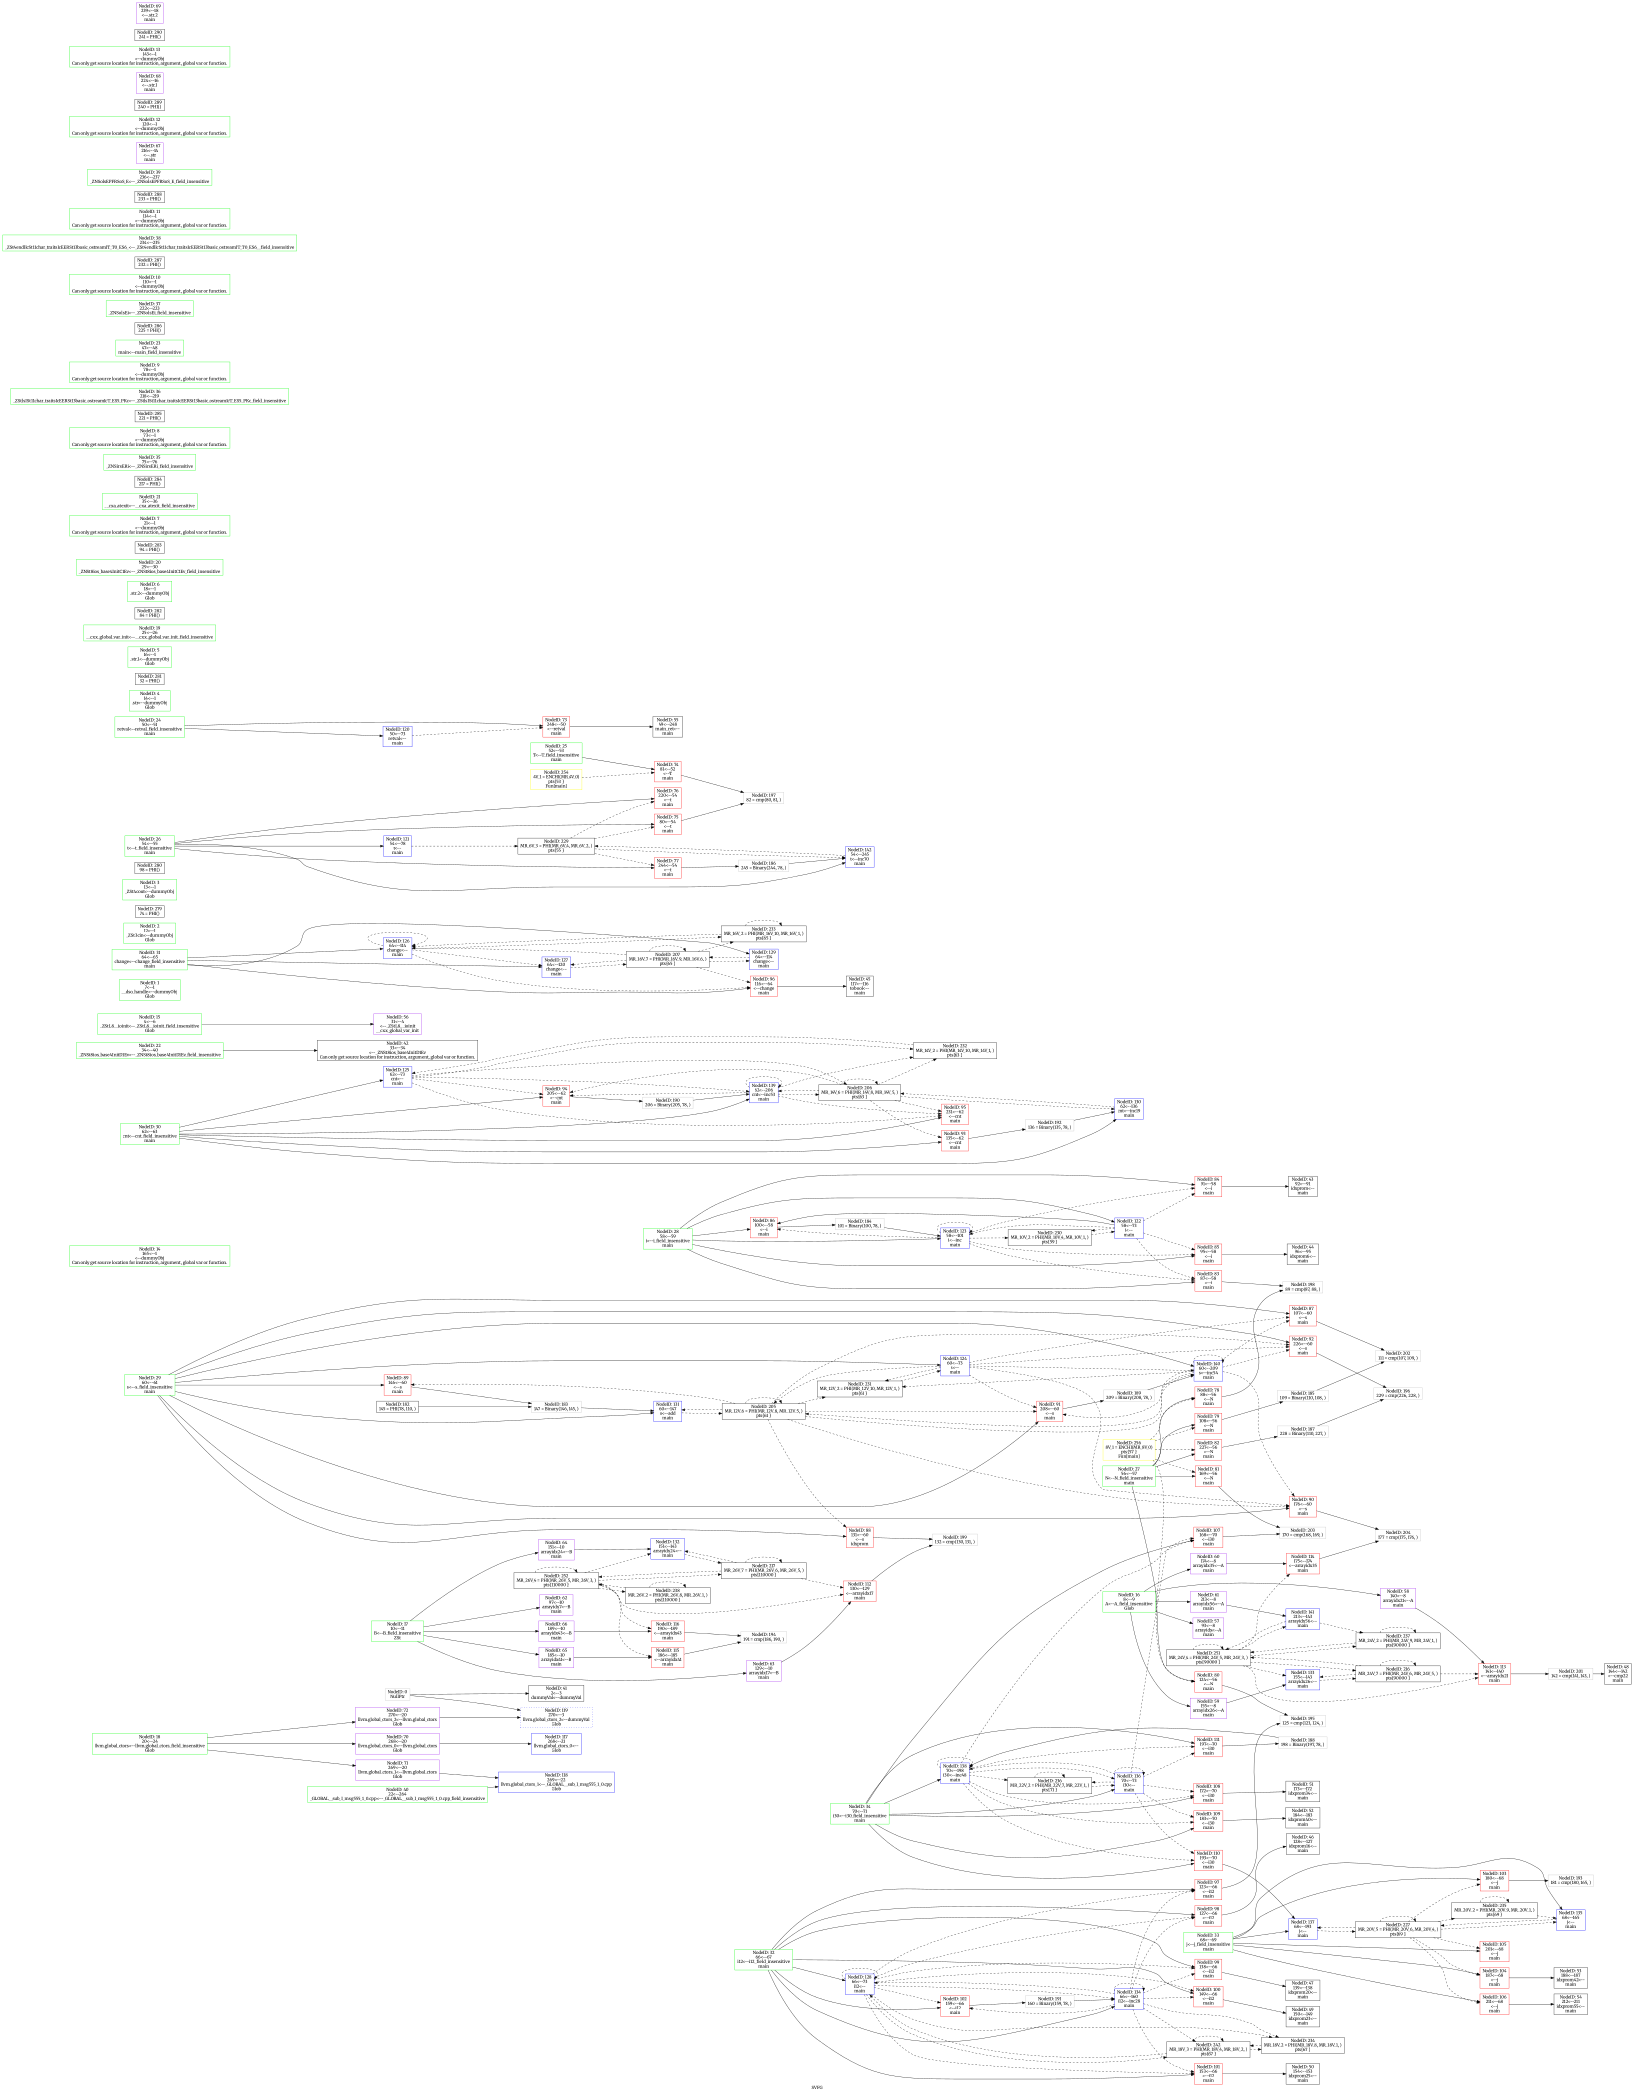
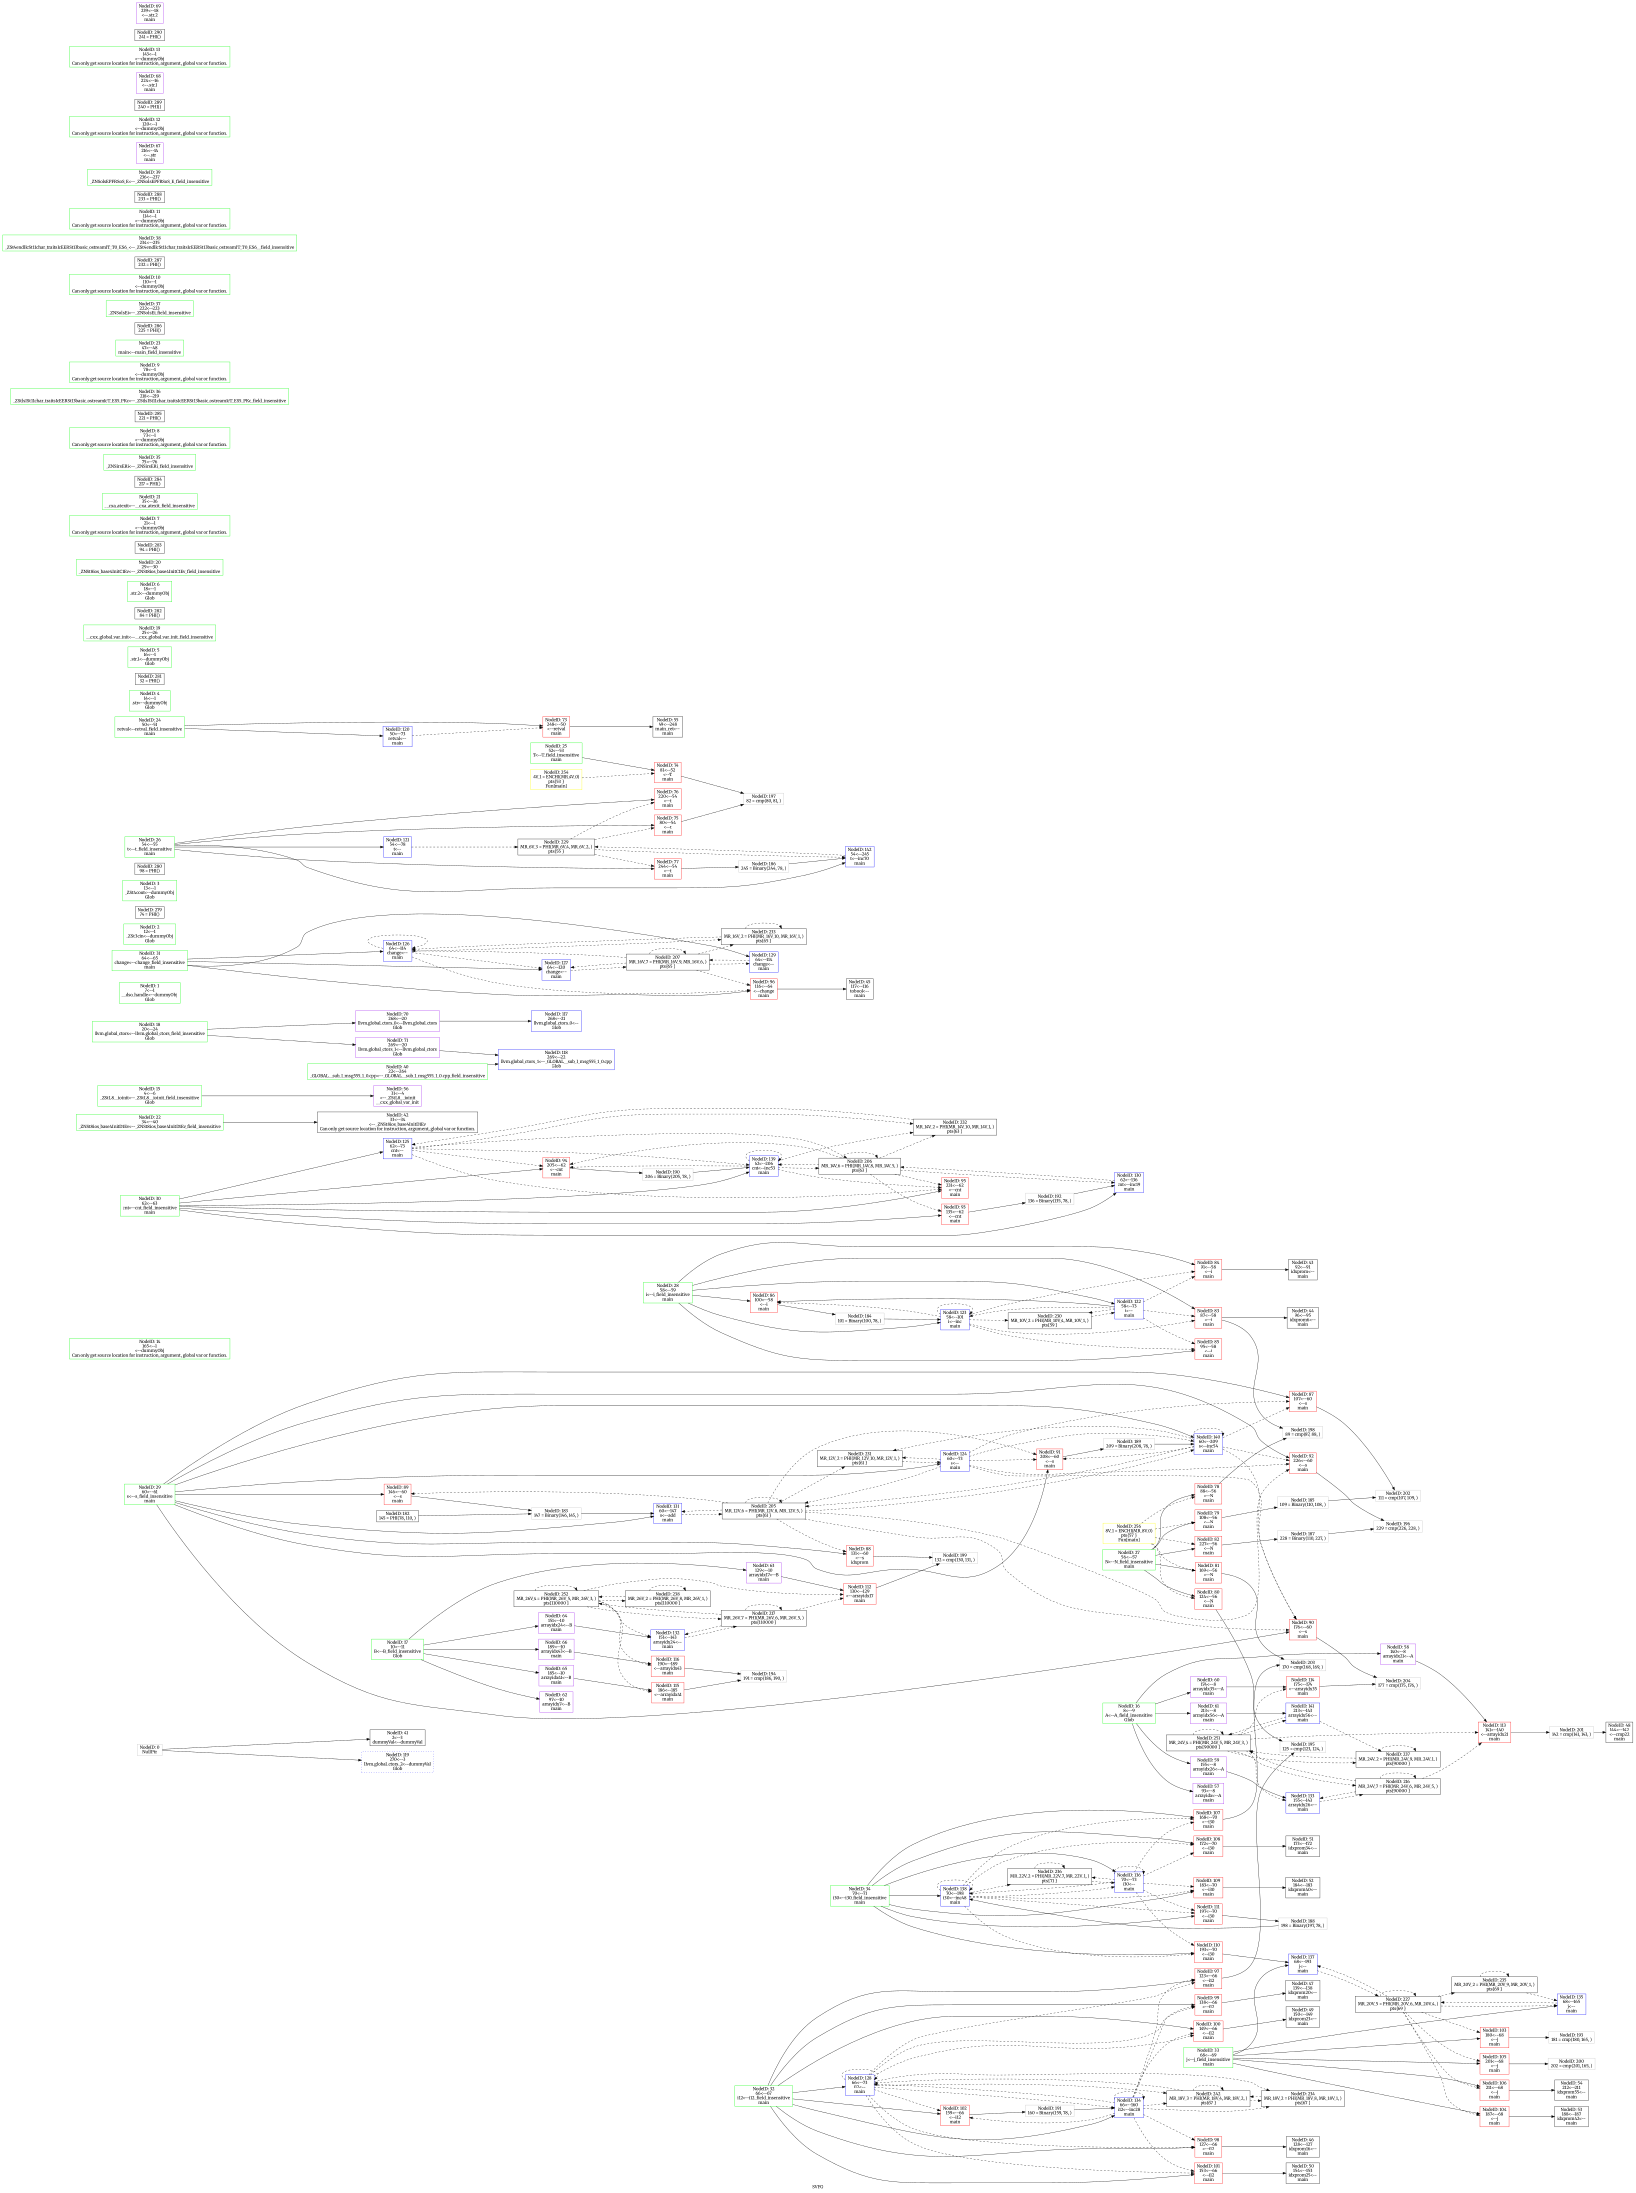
edge "NodeID: 85" -> "NodeID: 44": now "NodeID: 83" -> "NodeID: 44"
node "NodeID: 17": text "ZSt" -> "Glob"
node "NodeID: 72": removed
node "NodeID: 200": added
